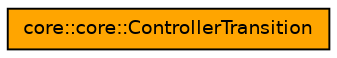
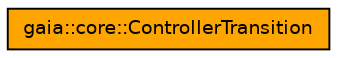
node "core::core::ControllerTransition": label "core::core::ControllerTransition" -> "gaia::core::ControllerTransition"
